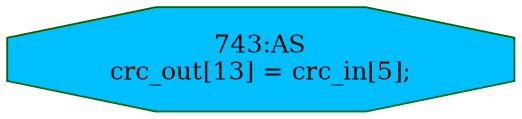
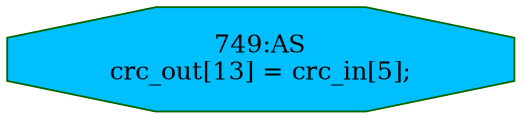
node "743:AS crc_out[13] = crc_in[5];": label "743:AS crc_out[13] = crc_in[5];" -> "749:AS crc_out[13] = crc_in[5];"
